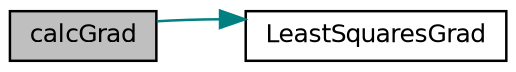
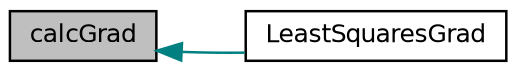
edge "calcGrad" -> "LeastSquaresGrad": reversed
